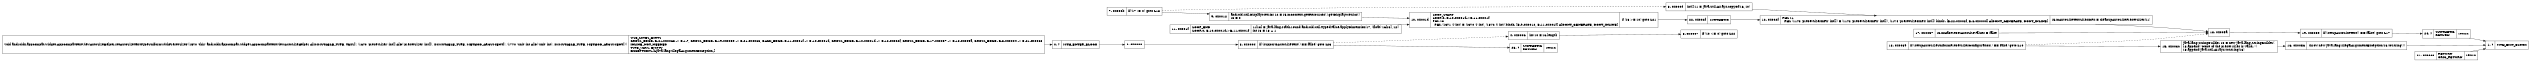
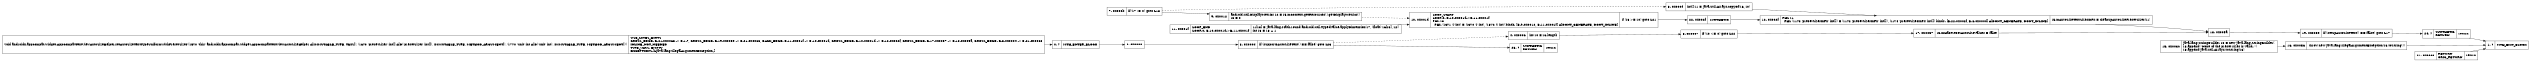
edge "9: 0x0012" -> "10: 0x001d": style solid -> dashed
edge "5: 0x0007" -> "17: 0x0057": added
node "13: 0x0039": removed
